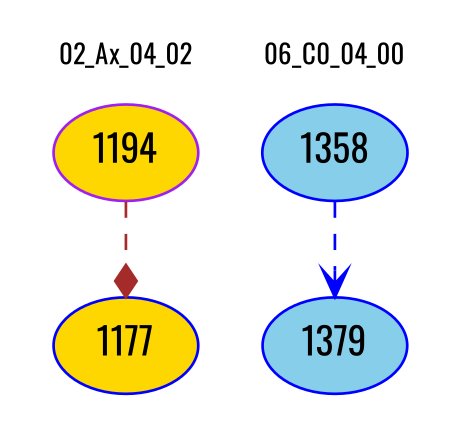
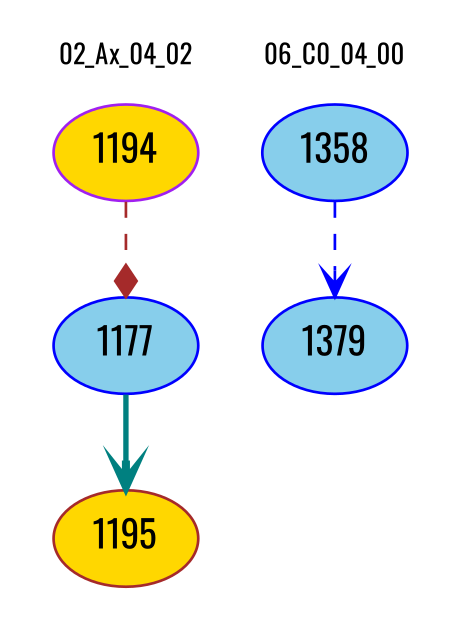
node "1177": fillcolor gold -> skyblue
node "1195": added
